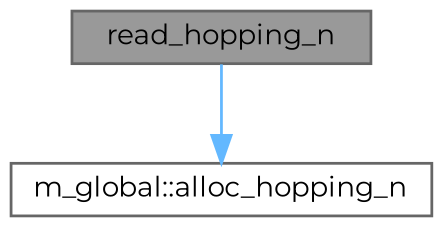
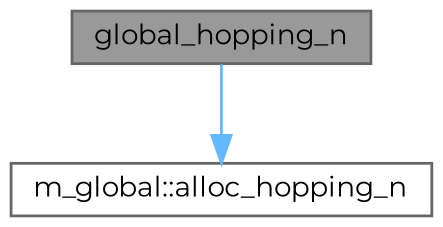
node "read_hopping_n": label "read_hopping_n" -> "global_hopping_n"
